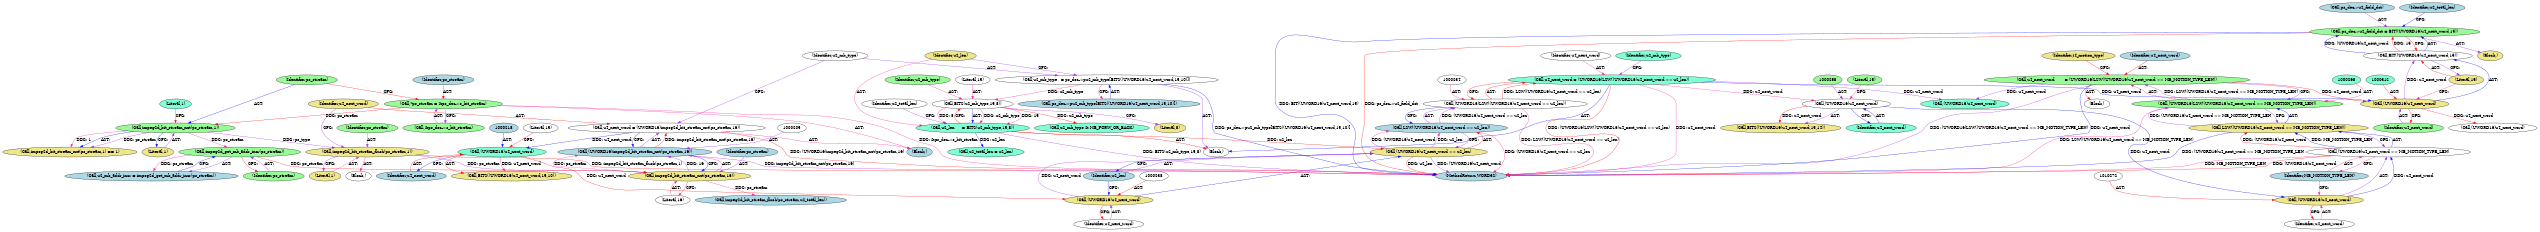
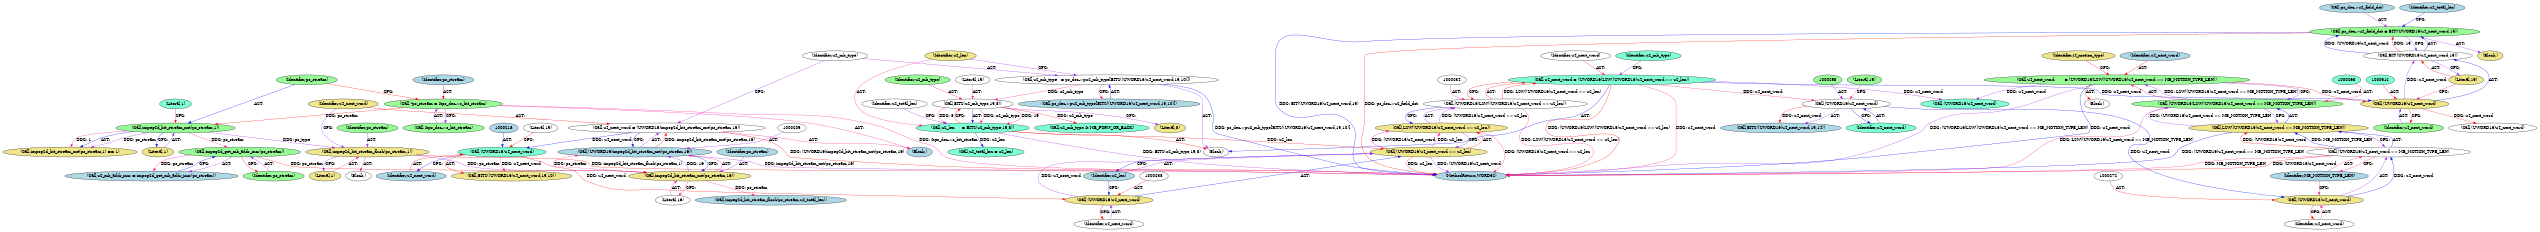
edge "(Call,ps_dec->u2_field_dct = BIT((UWORD16)u4_next_word,15))" -> "(Call,BIT((UWORD16)u4_next_word,15))": color red -> purple
node "(Call,LSW((UWORD16)u4_next_word << u2_len))": fillcolor lightblue -> khaki
node "(Call,BITS((UWORD16)u4_next_word,15,14))": fillcolor khaki -> lightblue
node "1010272": label "1010272" -> "1000272"
